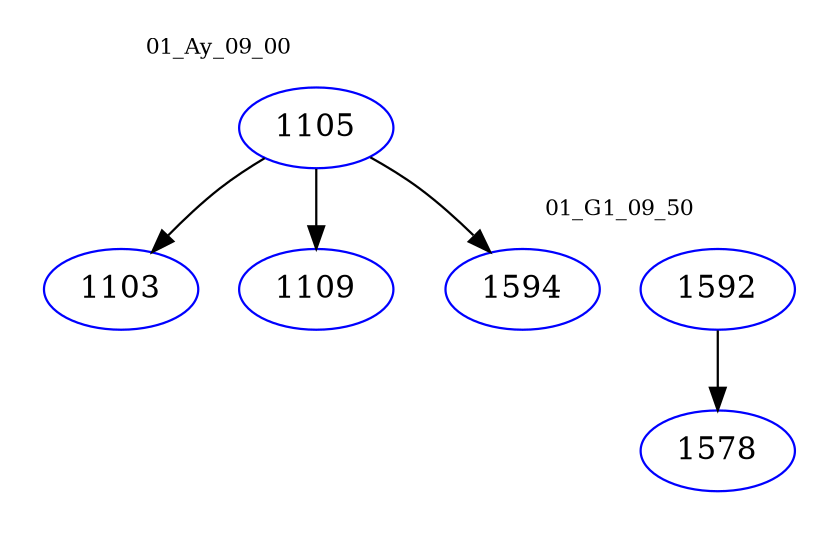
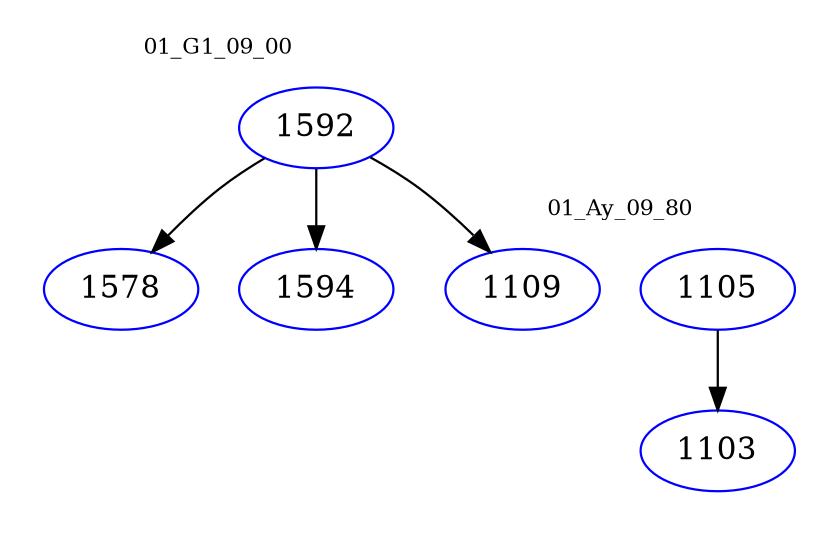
cluster "01_Ay_09_00": label "01_Ay_09_00" -> "01_Ay_09_80"
edge "1105" -> "1109": now "1592" -> "1109"
edge "1105" -> "1594": now "1592" -> "1594"
cluster "01_G1_09_50": label "01_G1_09_50" -> "01_G1_09_00"
